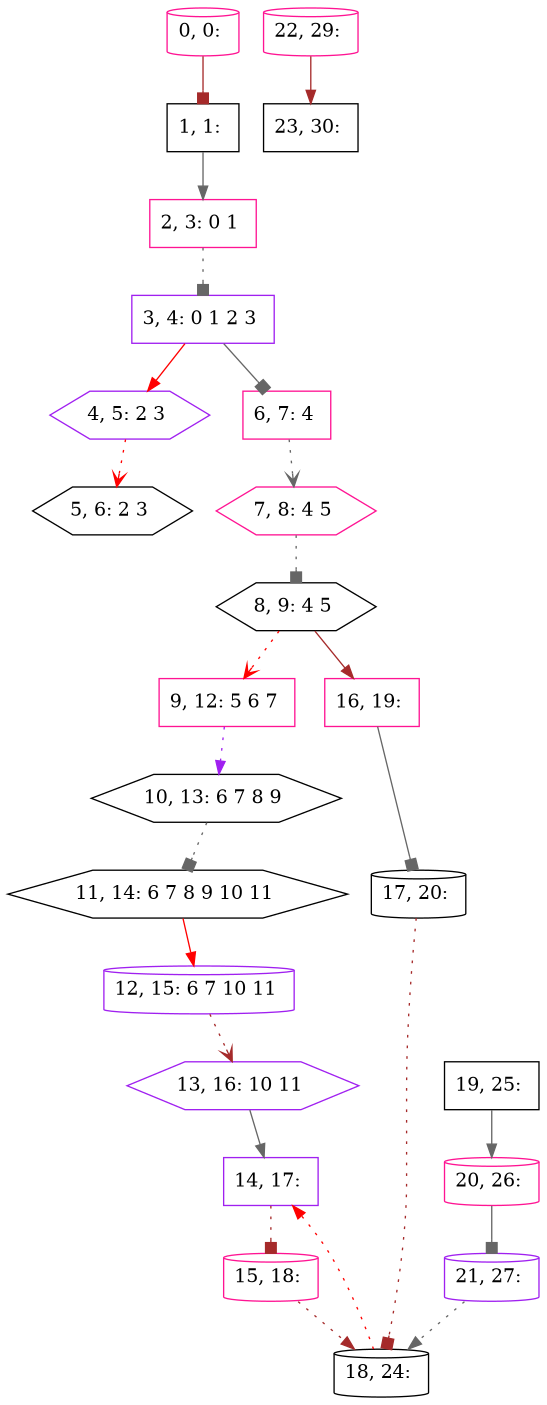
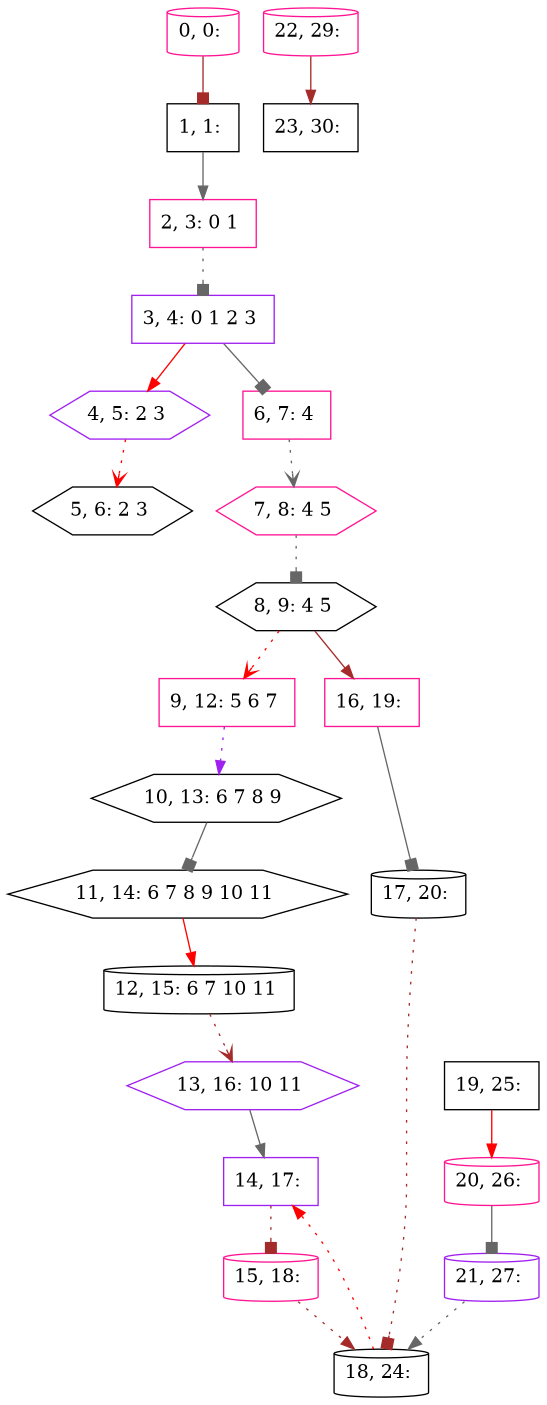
edge "10, 13: 6 7 8 9" -> "11, 14: 6 7 8 9 10 11": style dotted -> solid
node "12, 15: 6 7 10 11": color purple -> black
edge "19, 25:" -> "20, 26:": color gray40 -> red
